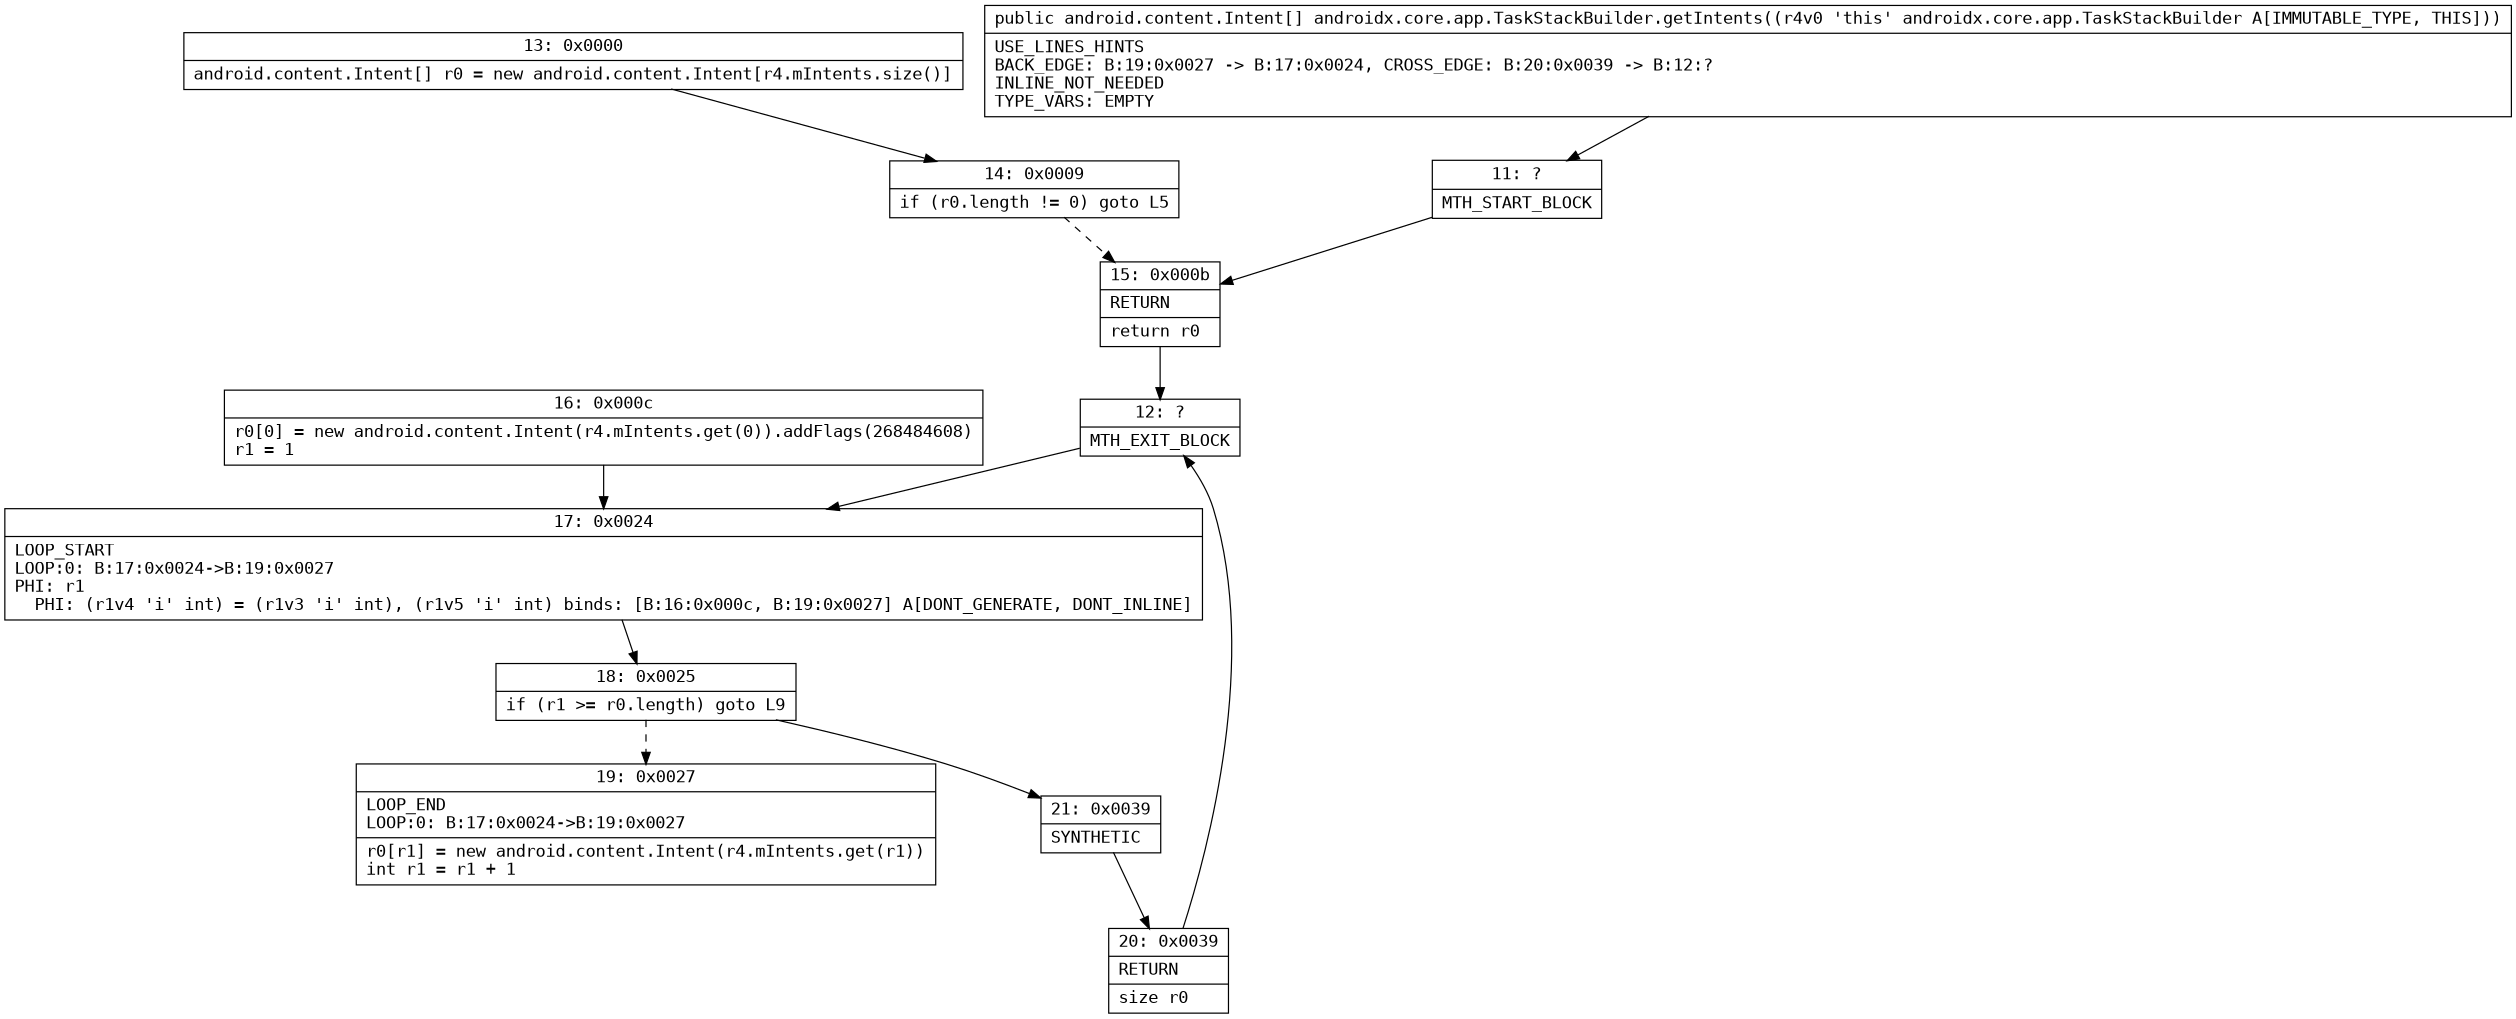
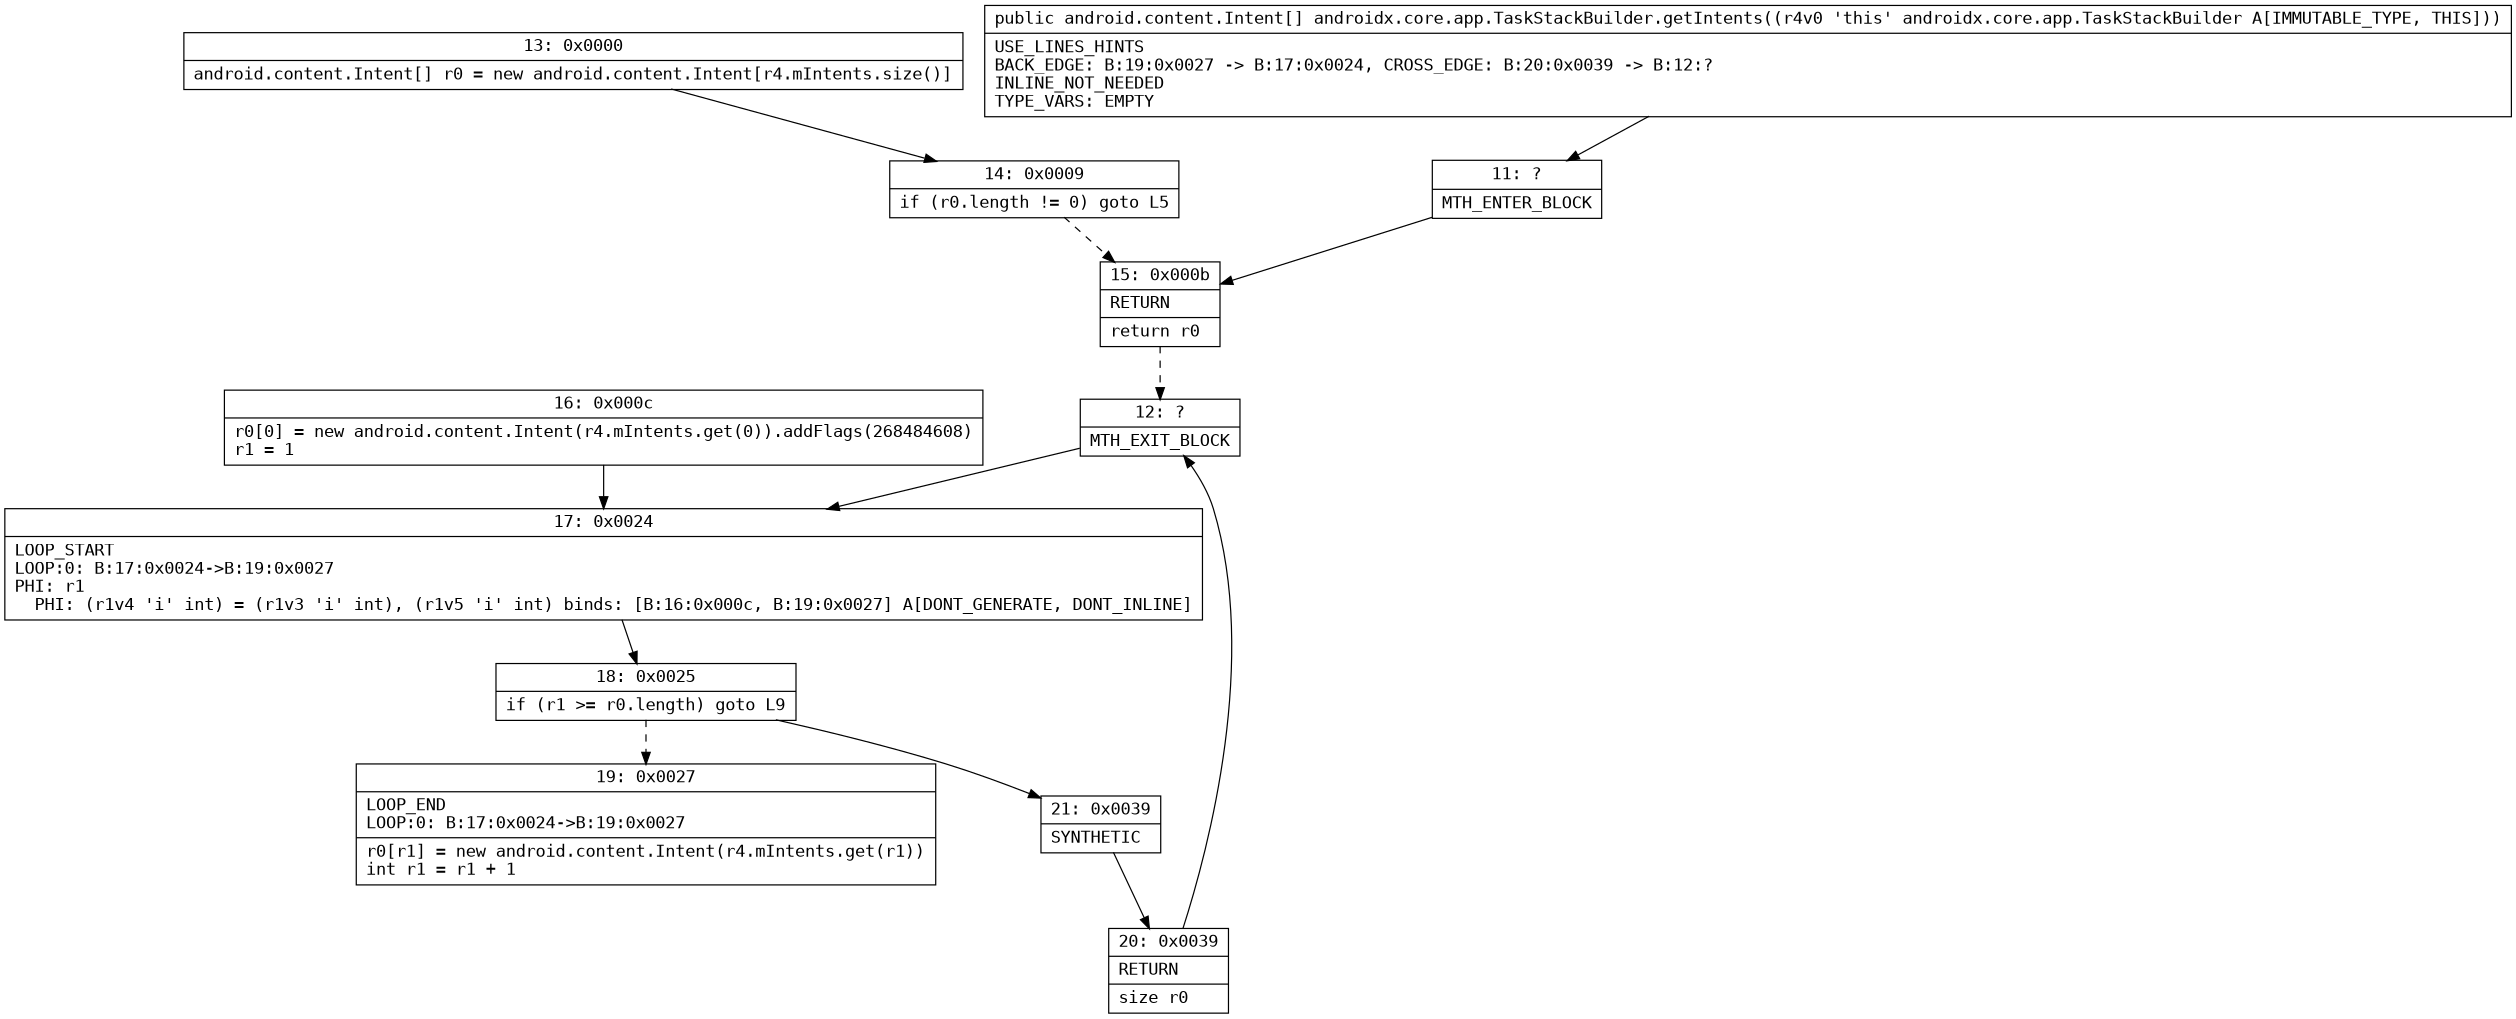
node "11: ?": text "MTH_START_BLOCK" -> "MTH_ENTER_BLOCK"
edge "15: 0x000b" -> "12: ?": style solid -> dashed
